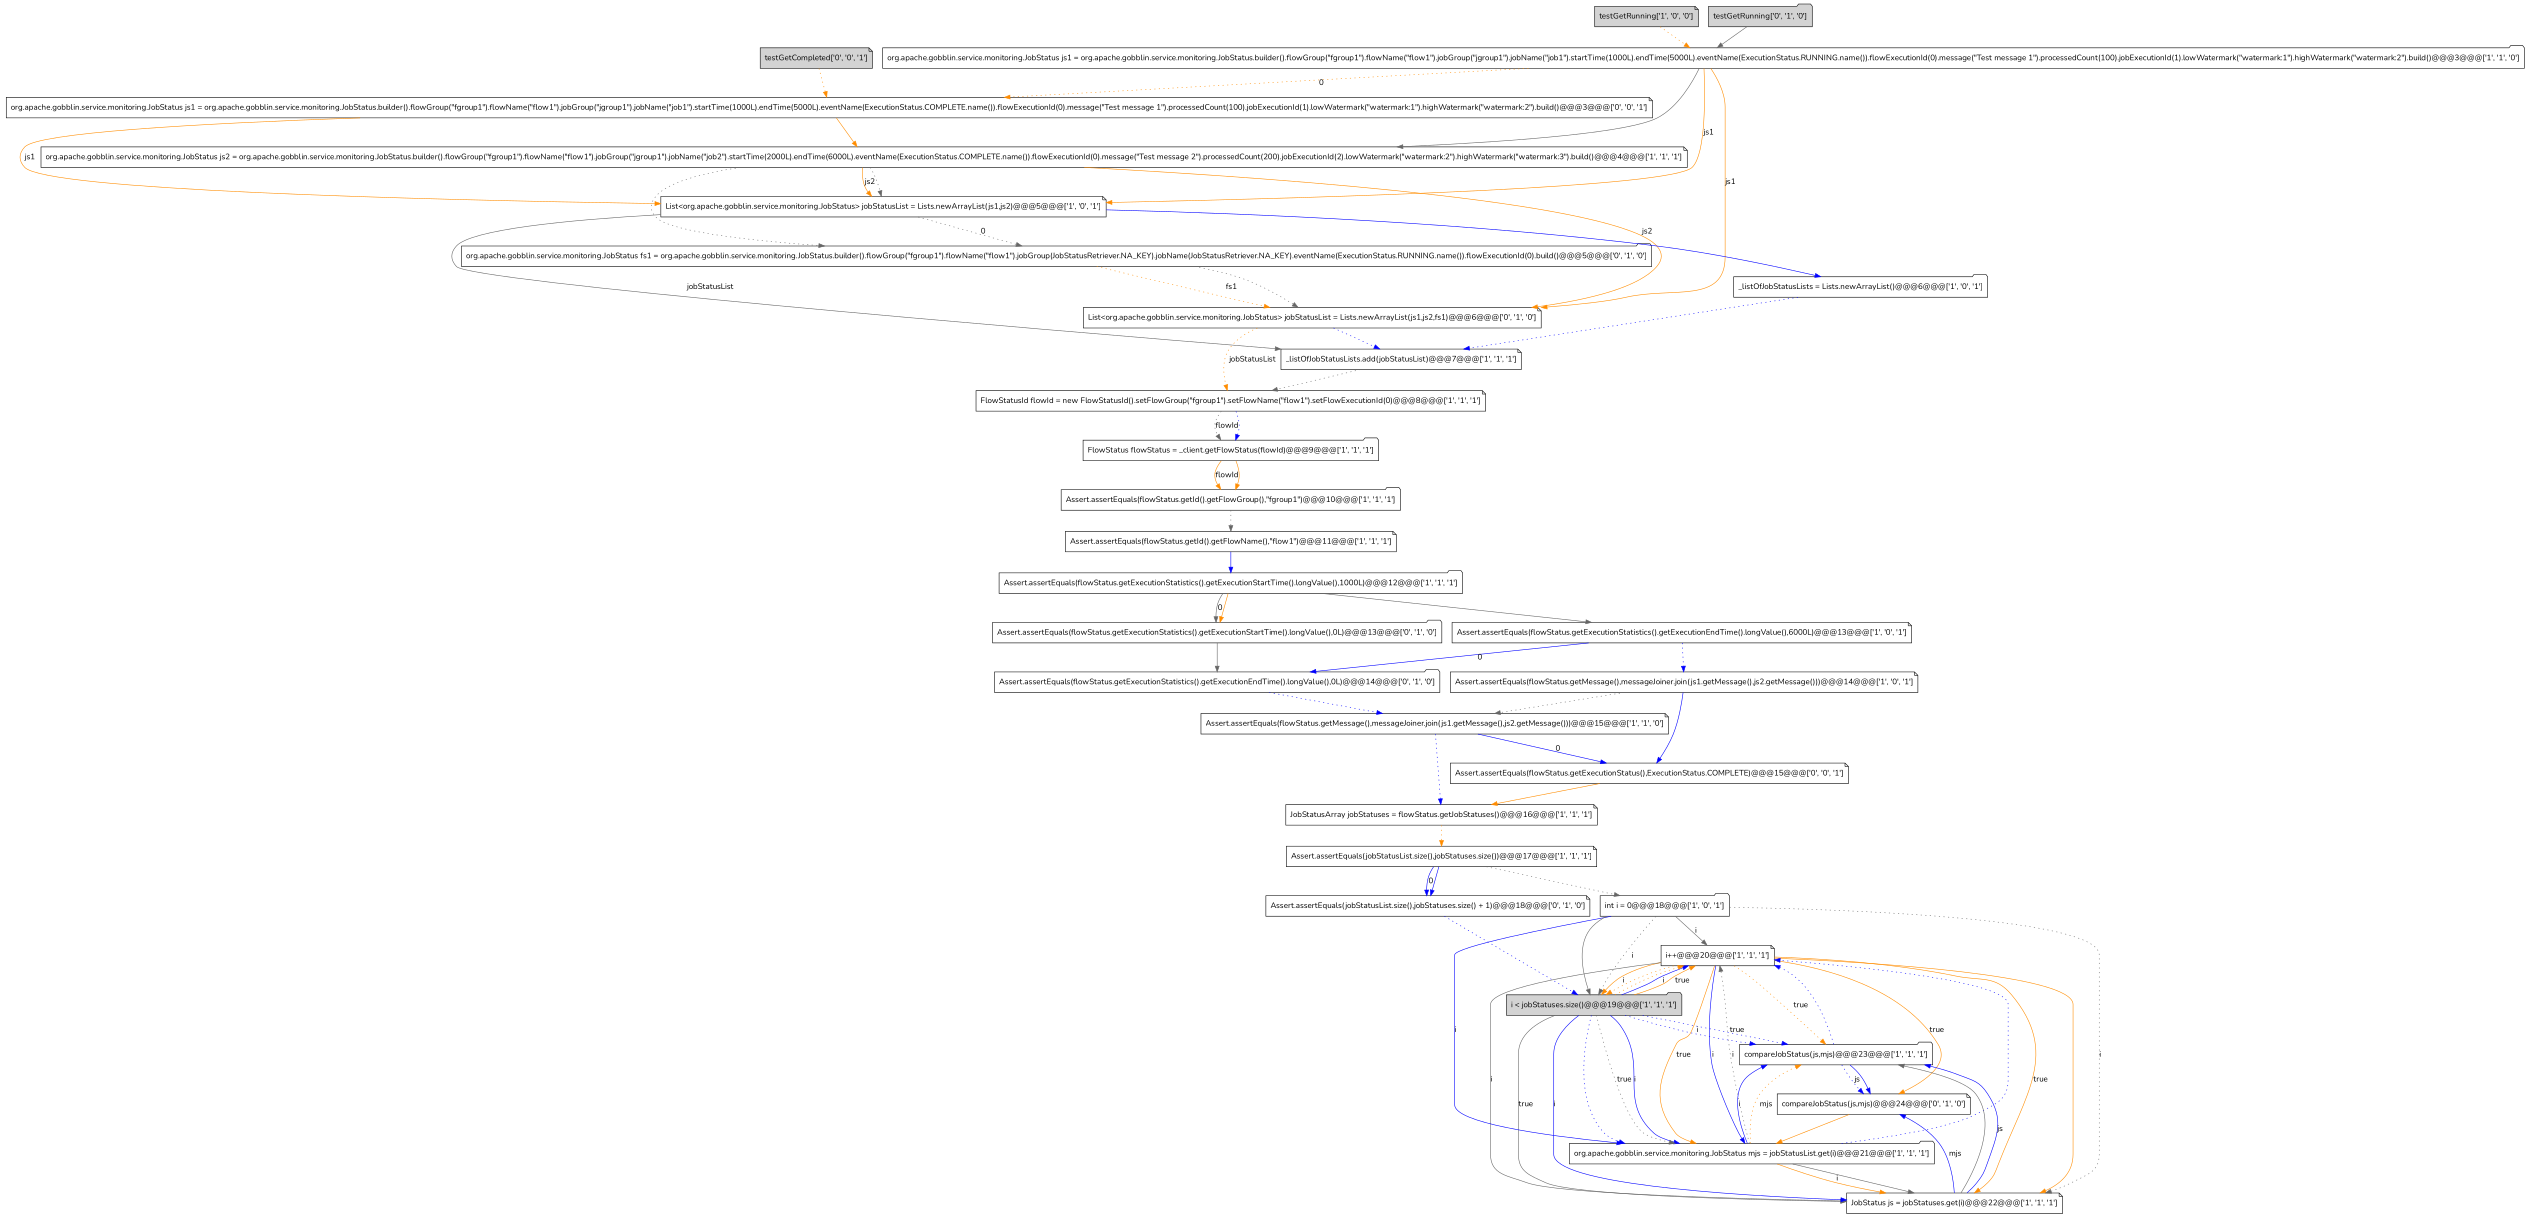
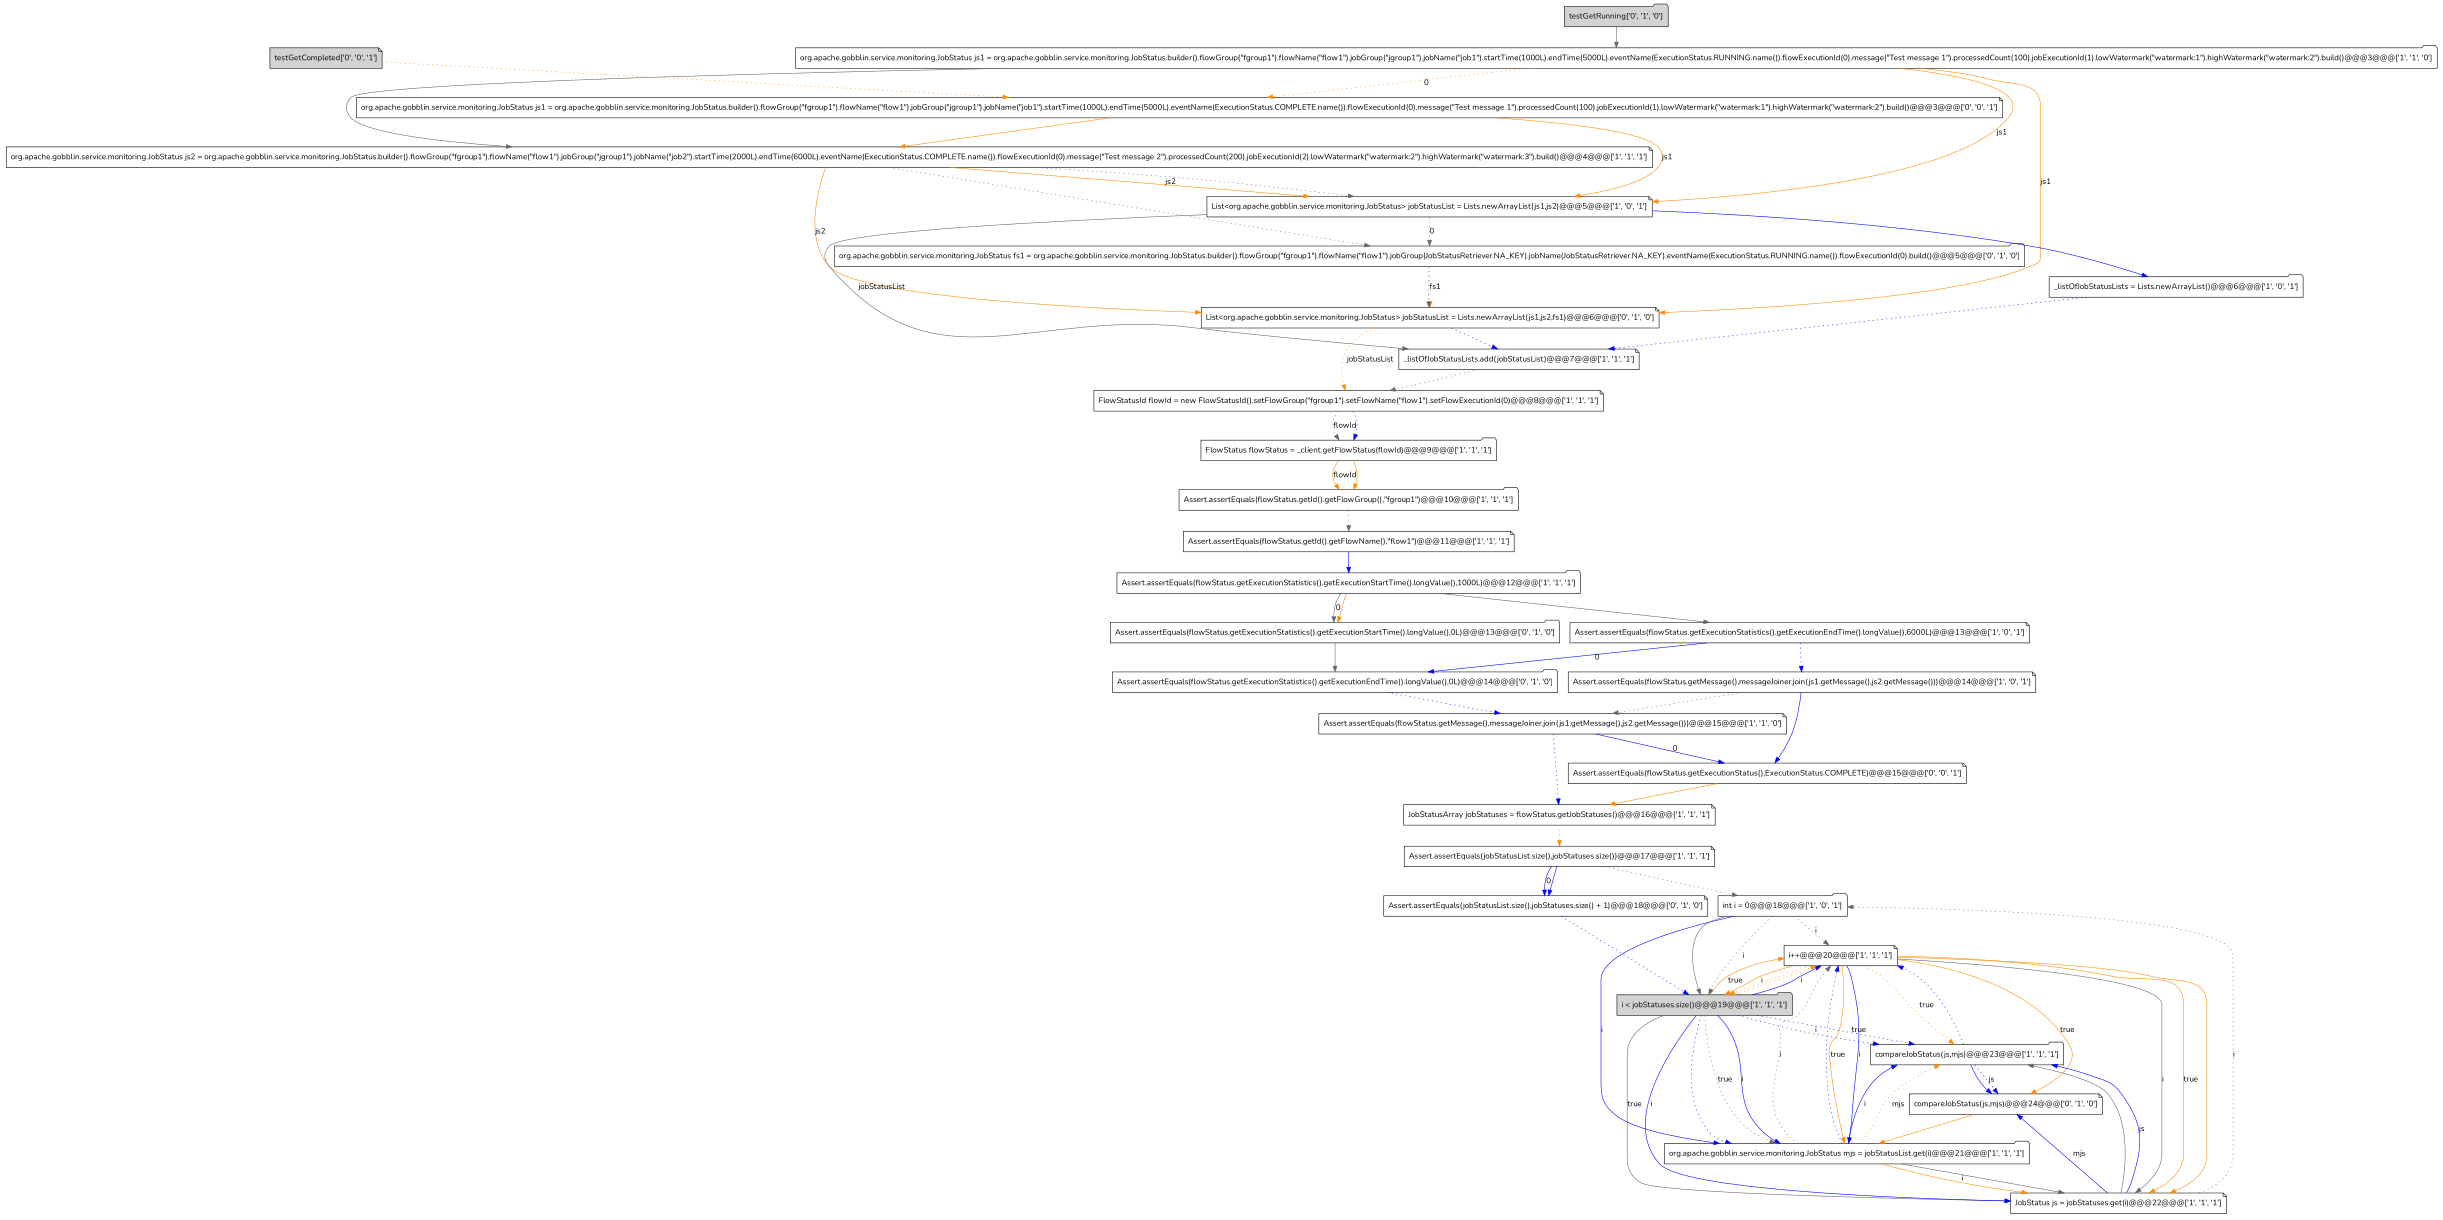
node "testGetRunning['1', '0', '0']": removed
edge "int i = 0@@@18@@@['1', '0', '1']" -> "i++@@@20@@@['1', '1', '1']": style solid -> dotted
edge "int i = 0@@@18@@@['1', '0', '1']" -> "JobStatus js = jobStatuses.get(i)@@@22@@@['1', '1', '1']": reversed
